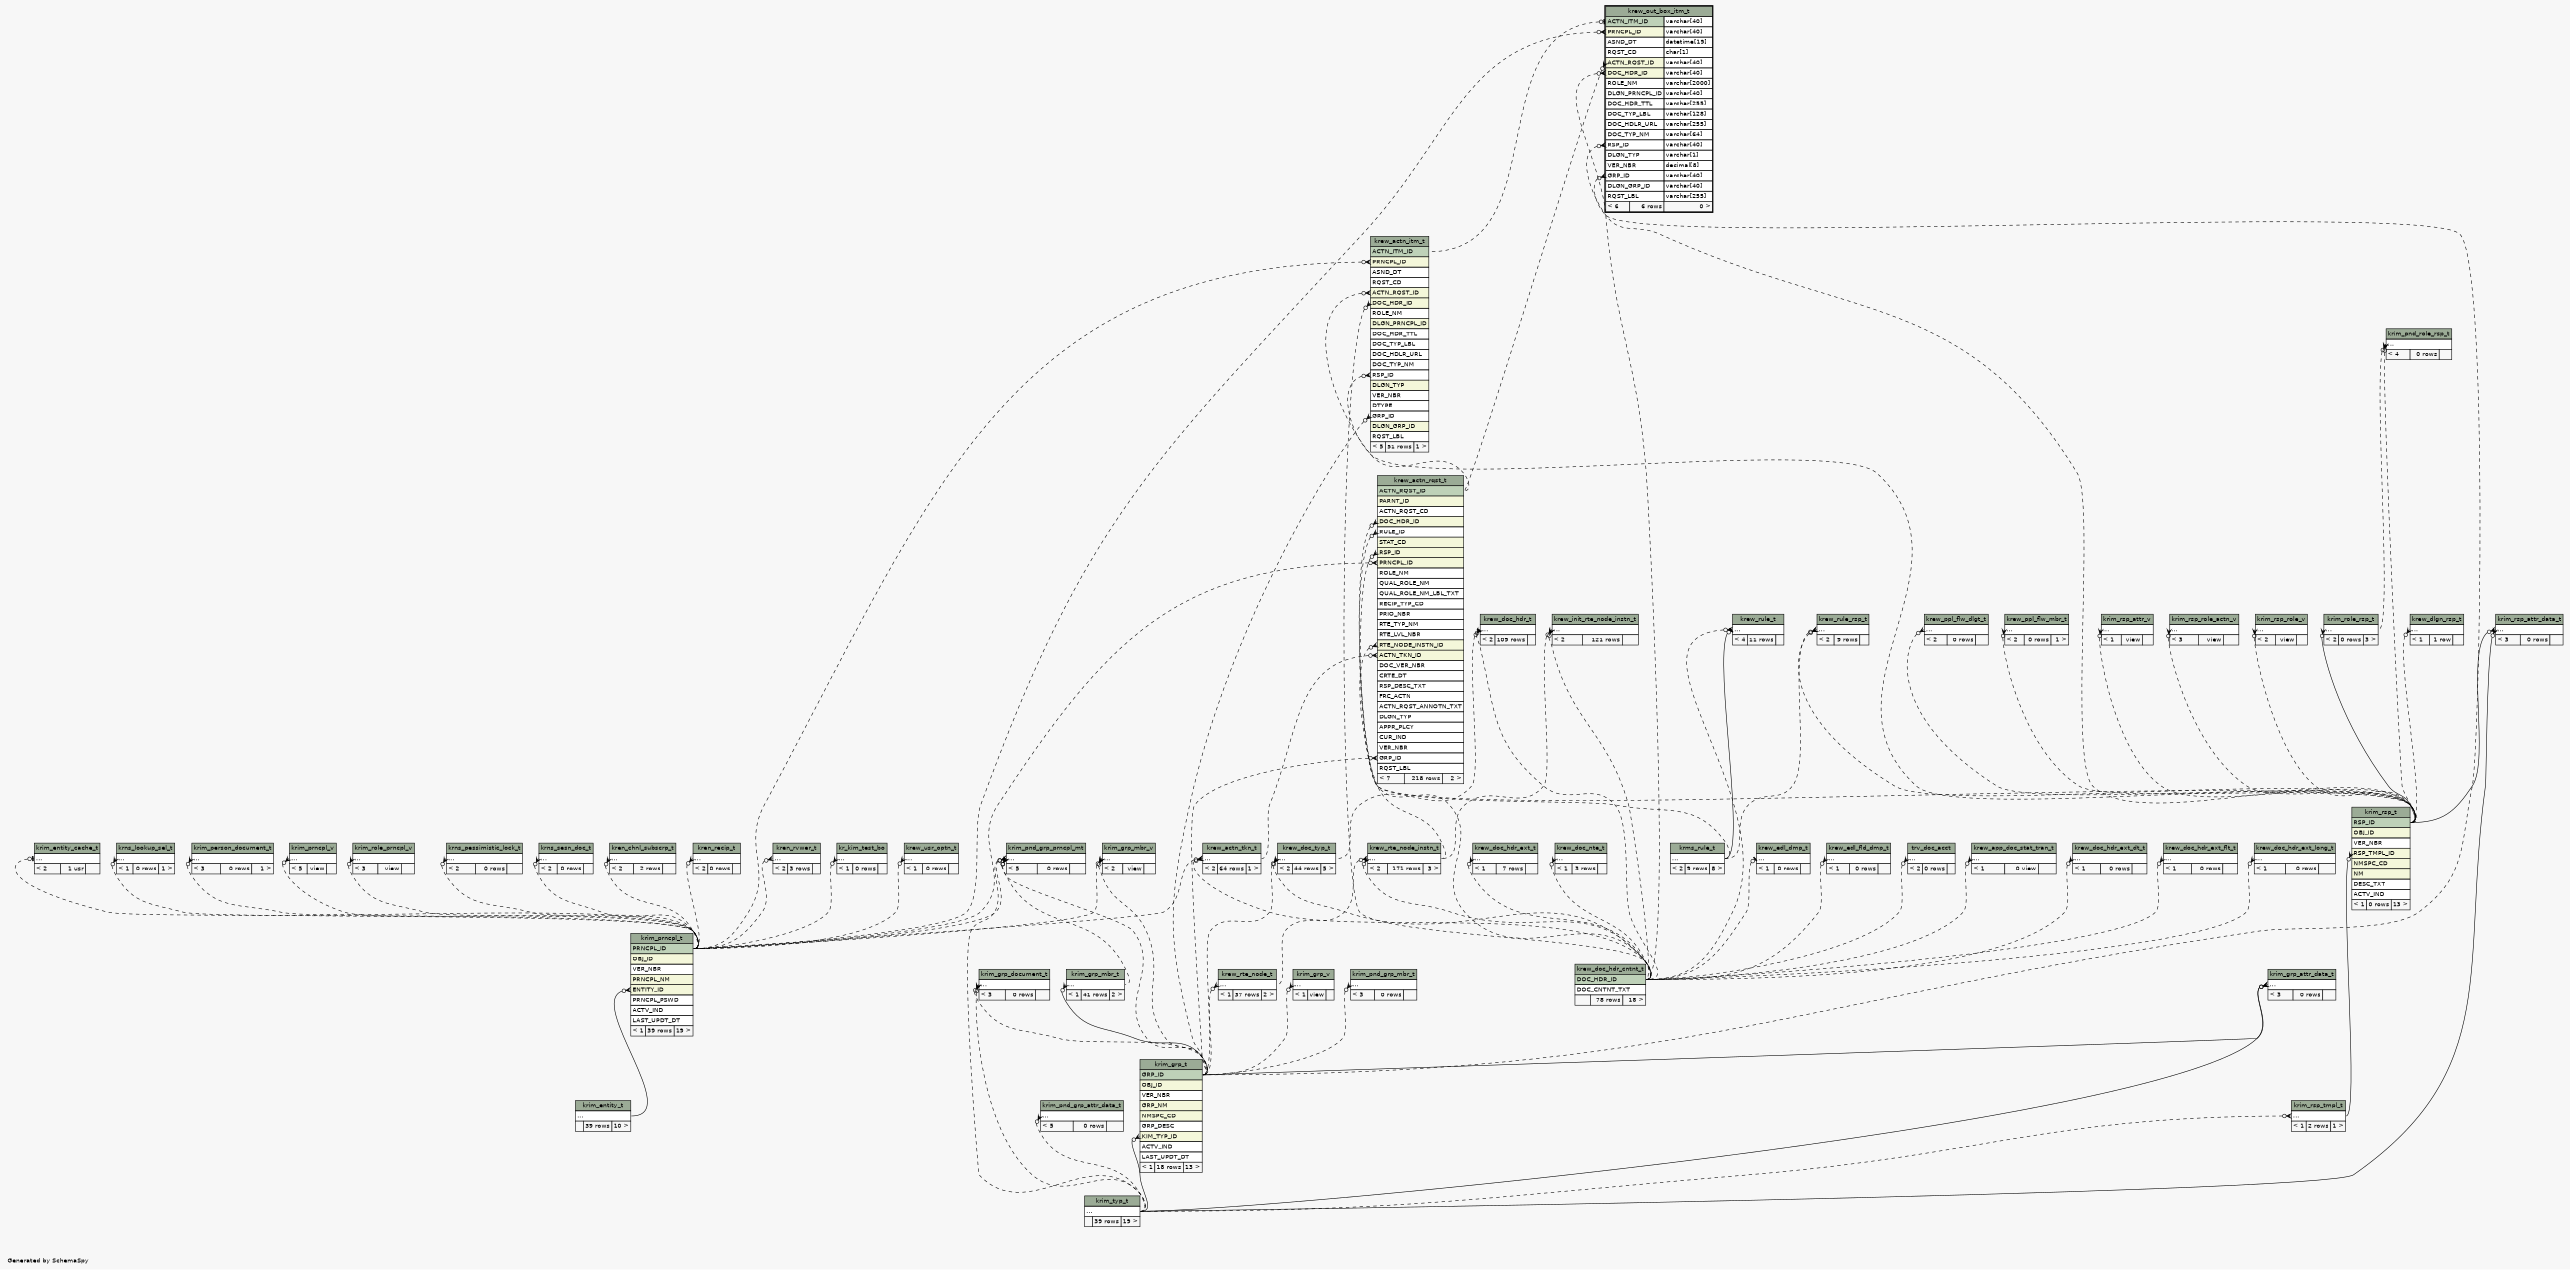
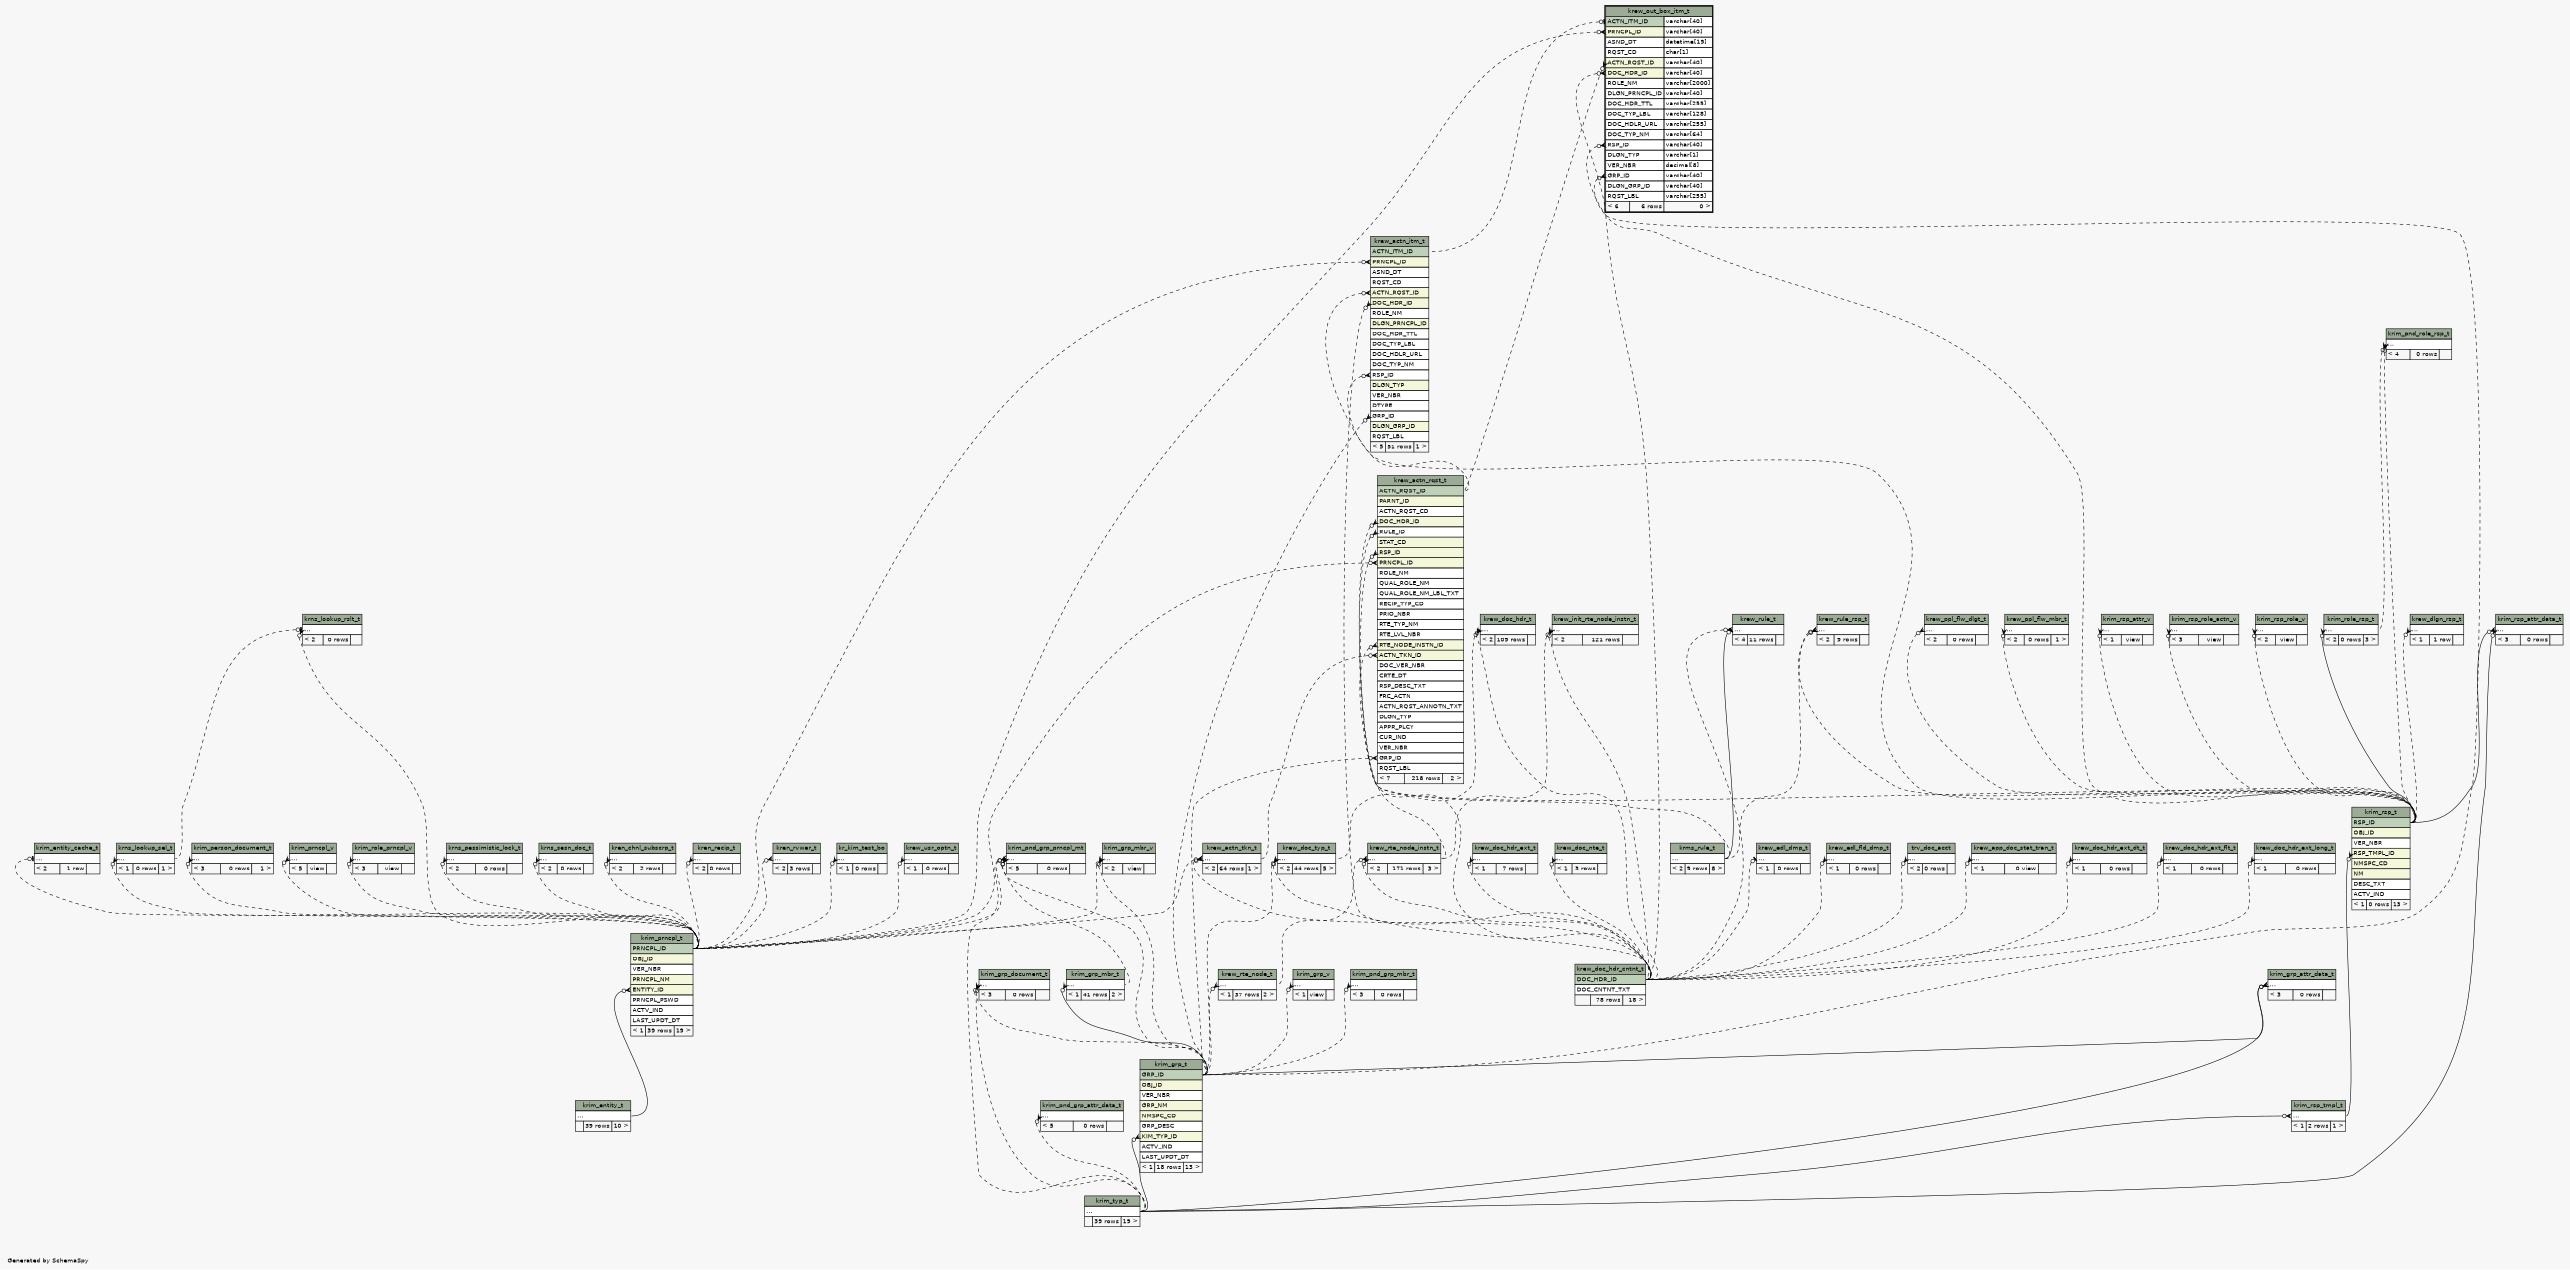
node "krns_lookup_rslt_t": added
node "krim_entity_cache_t": text "1 usr" -> "1 row"
edge "krim_typ_t" -> "krim_rsp_tmpl_t": style dashed -> solid
